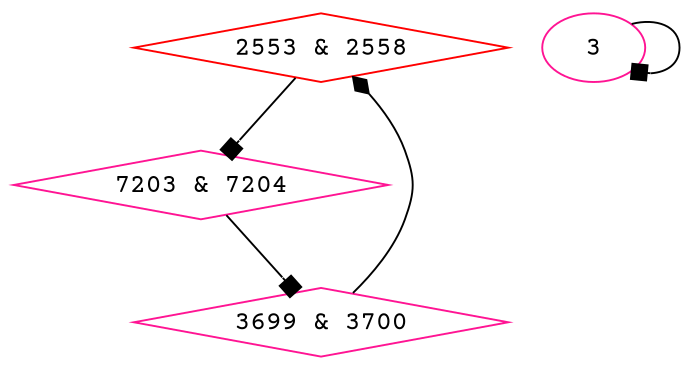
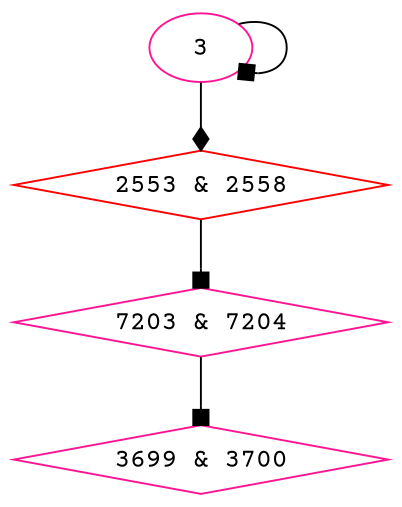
edge "3699 & 3700" -> "2553 & 2558": now "3" -> "2553 & 2558"
